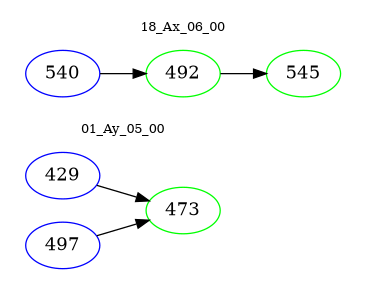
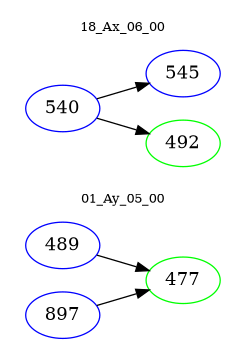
edge "492" -> "545": now "540" -> "545"
node "545": color green -> blue
node "429": label "429" -> "489"
node "473": label "473" -> "477"
node "497": label "497" -> "897"
